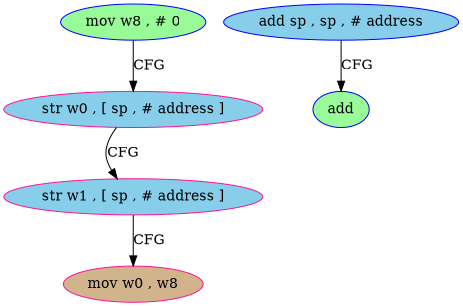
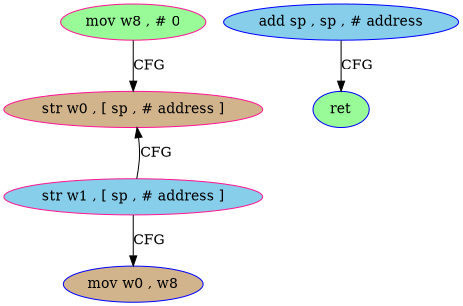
node "mov w8 , # 0": color blue -> deeppink
node "str w0 , [ sp , # address ]": fillcolor skyblue -> tan
node "add": label "add" -> "ret"
edge "str w0 , [ sp , # address ]" -> "str w1 , [ sp , # address ]": reversed
node "mov w0 , w8": color deeppink -> blue
